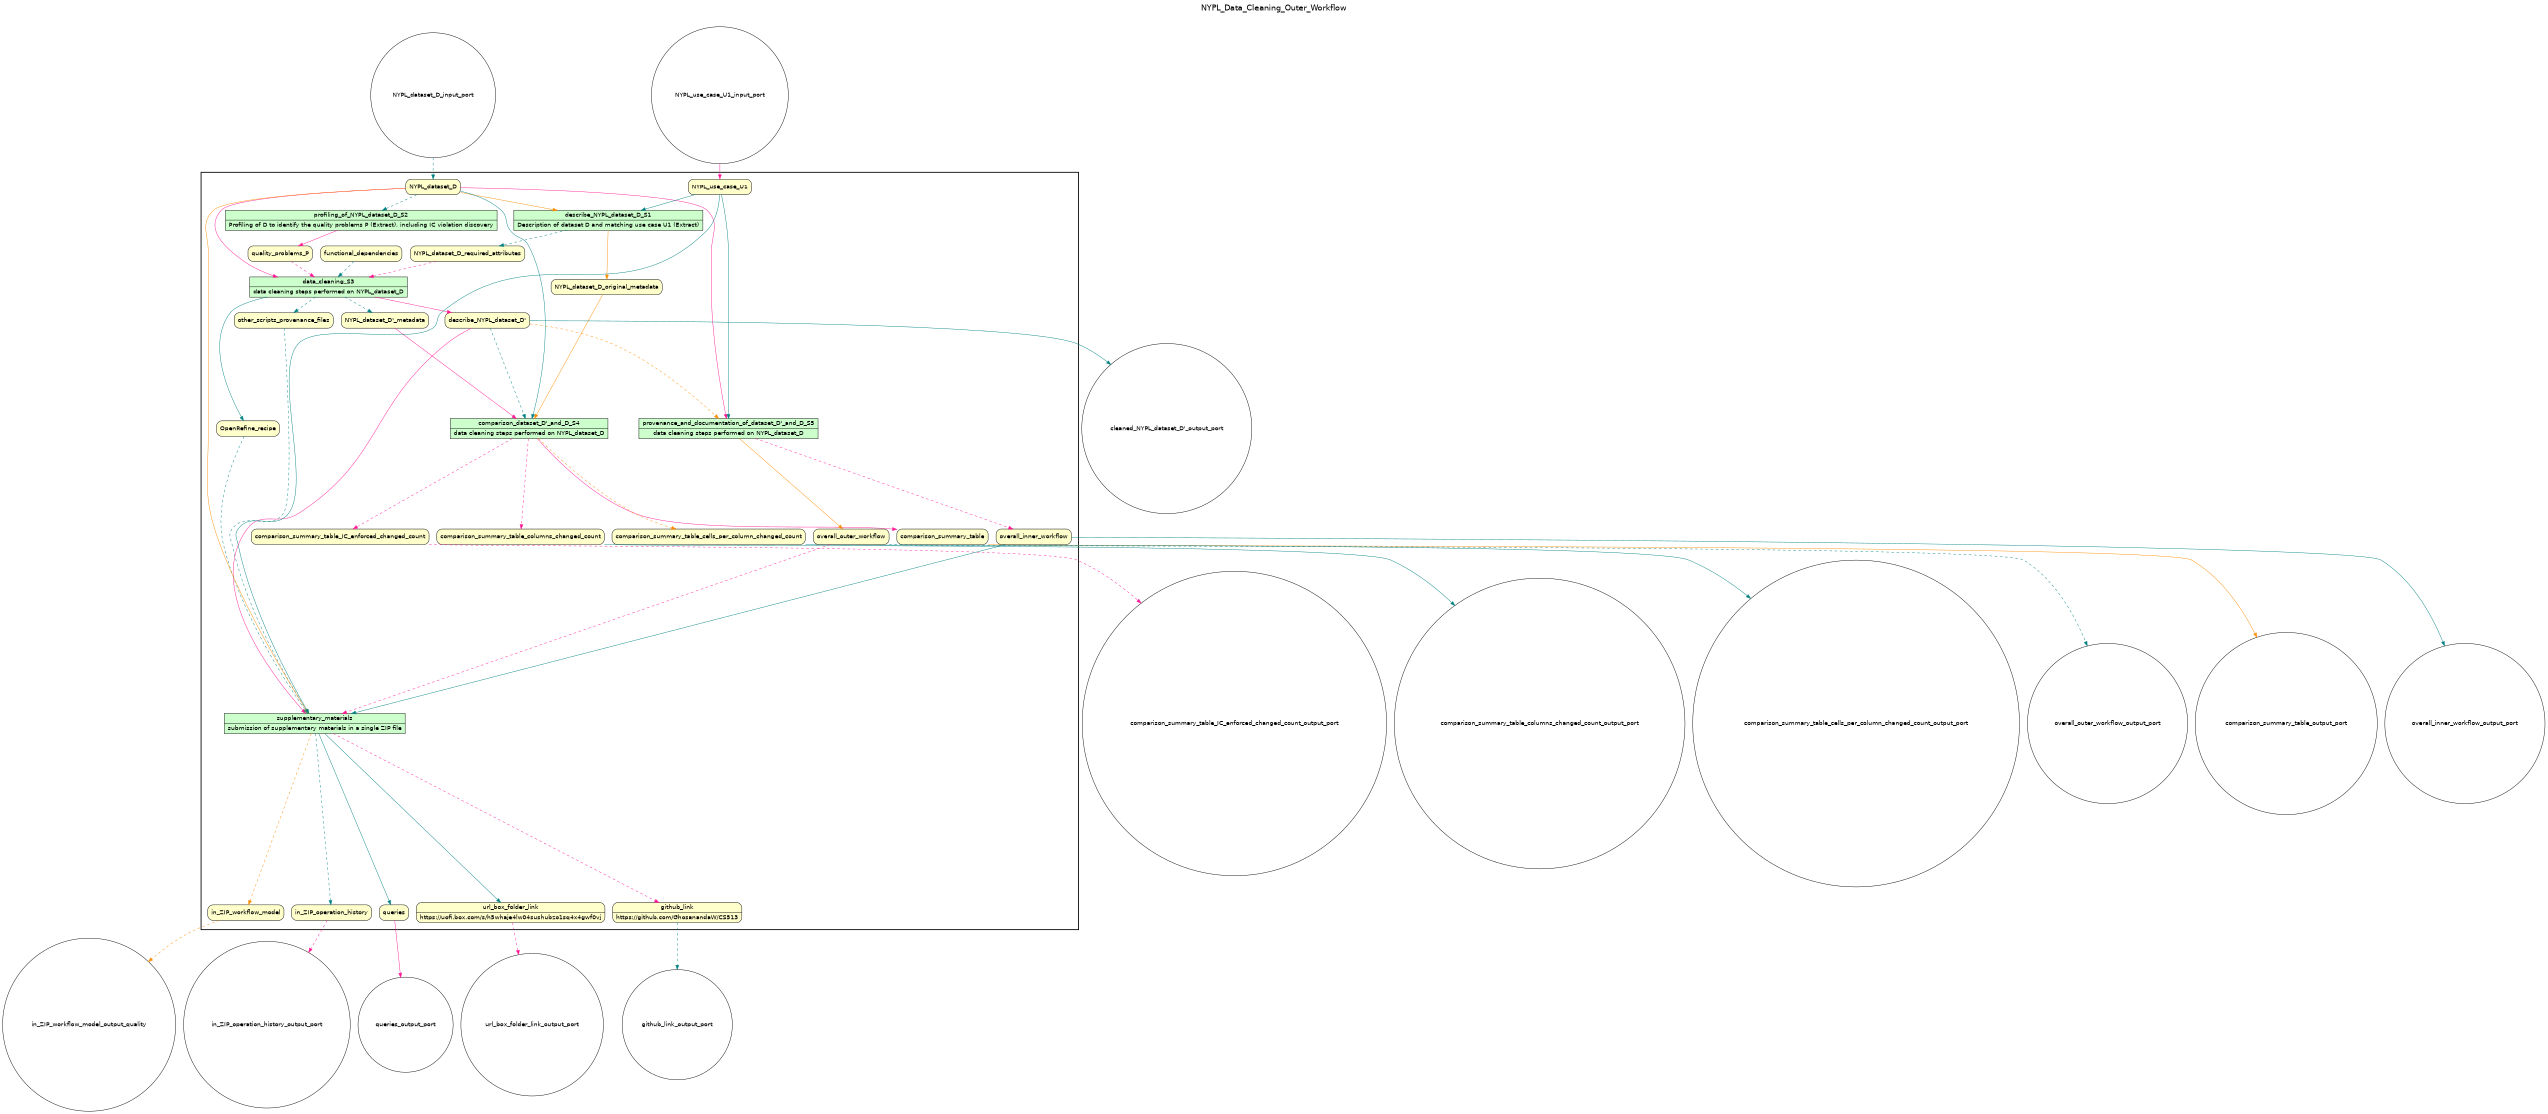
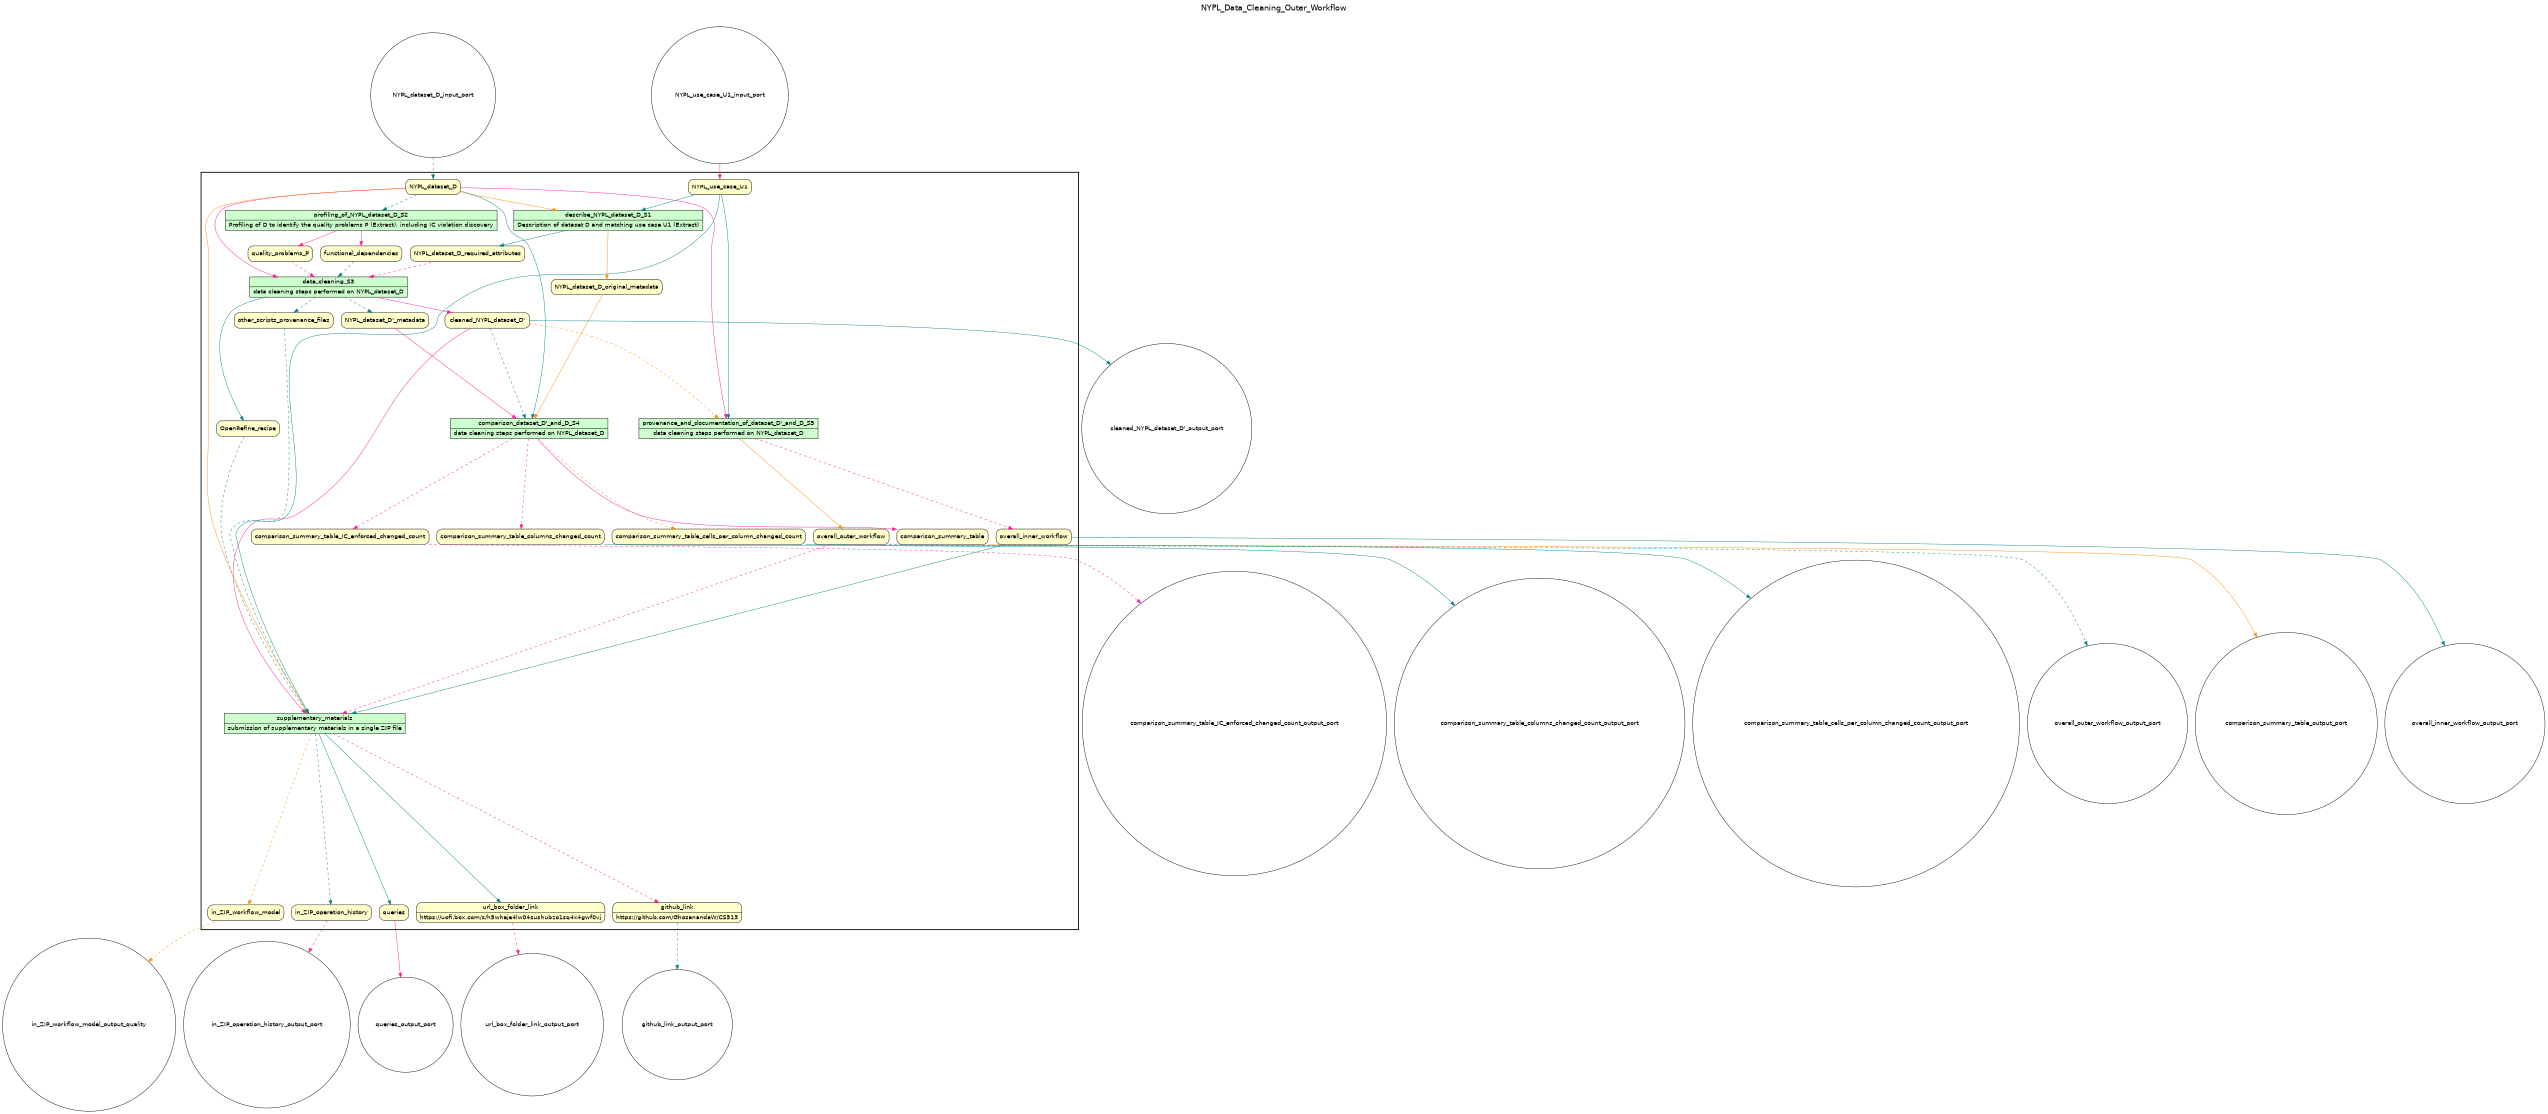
edge "profiling_of_NYPL_dataset_D_S2" -> "functional_dependencies": added
edge "describe_NYPL_dataset_D_S1" -> "NYPL_dataset_D_required_attributes": style dashed -> solid
node "describe_NYPL_dataset_D'": label "describe_NYPL_dataset_D'" -> "cleaned_NYPL_dataset_D'"
